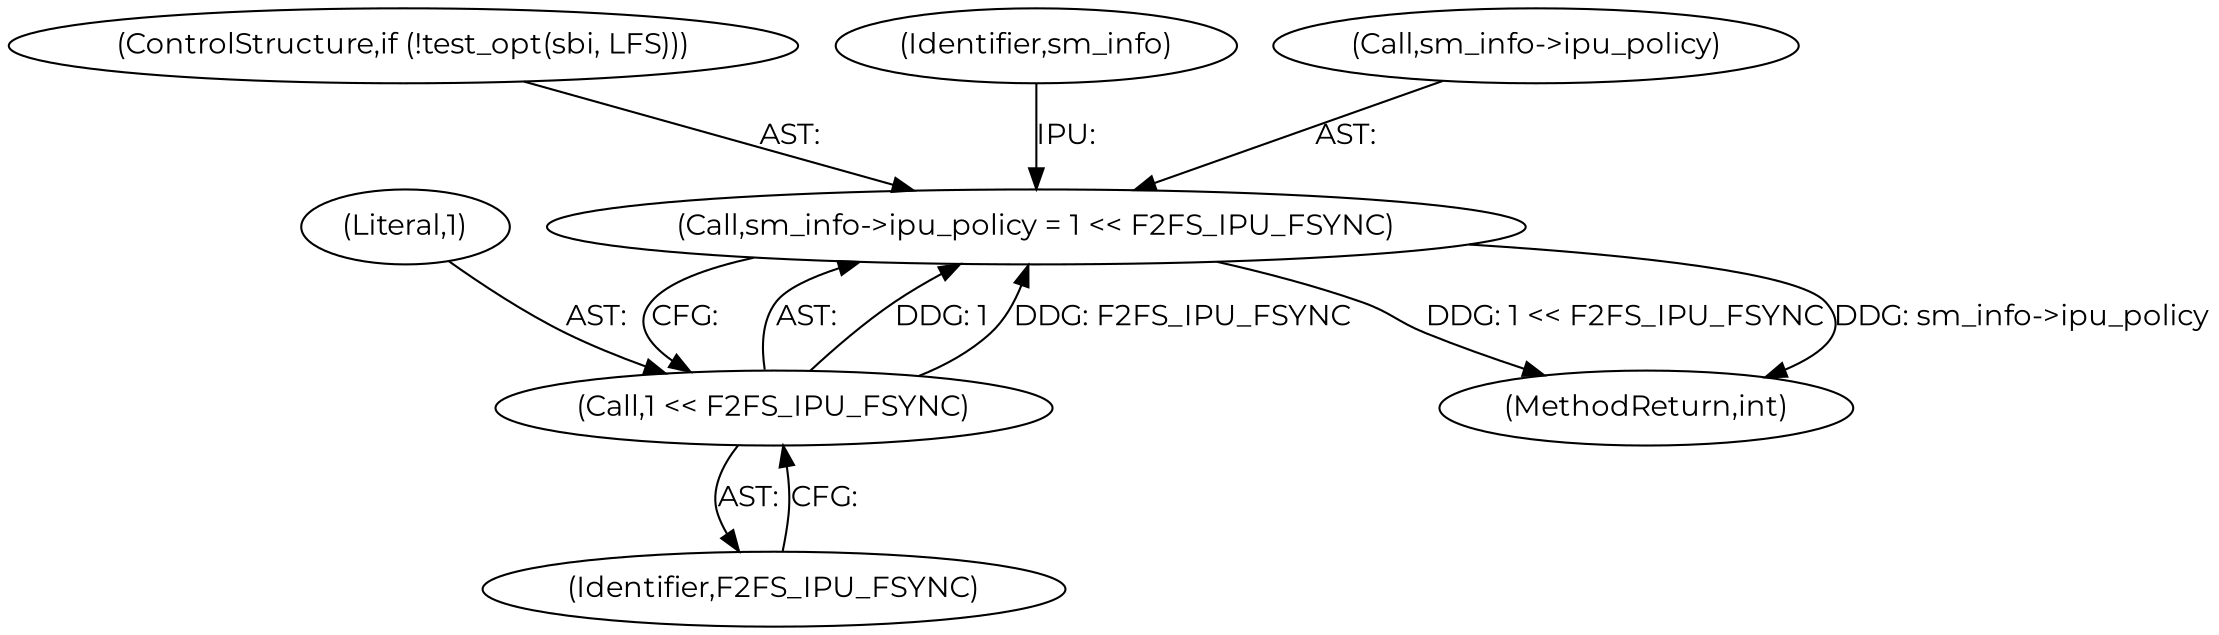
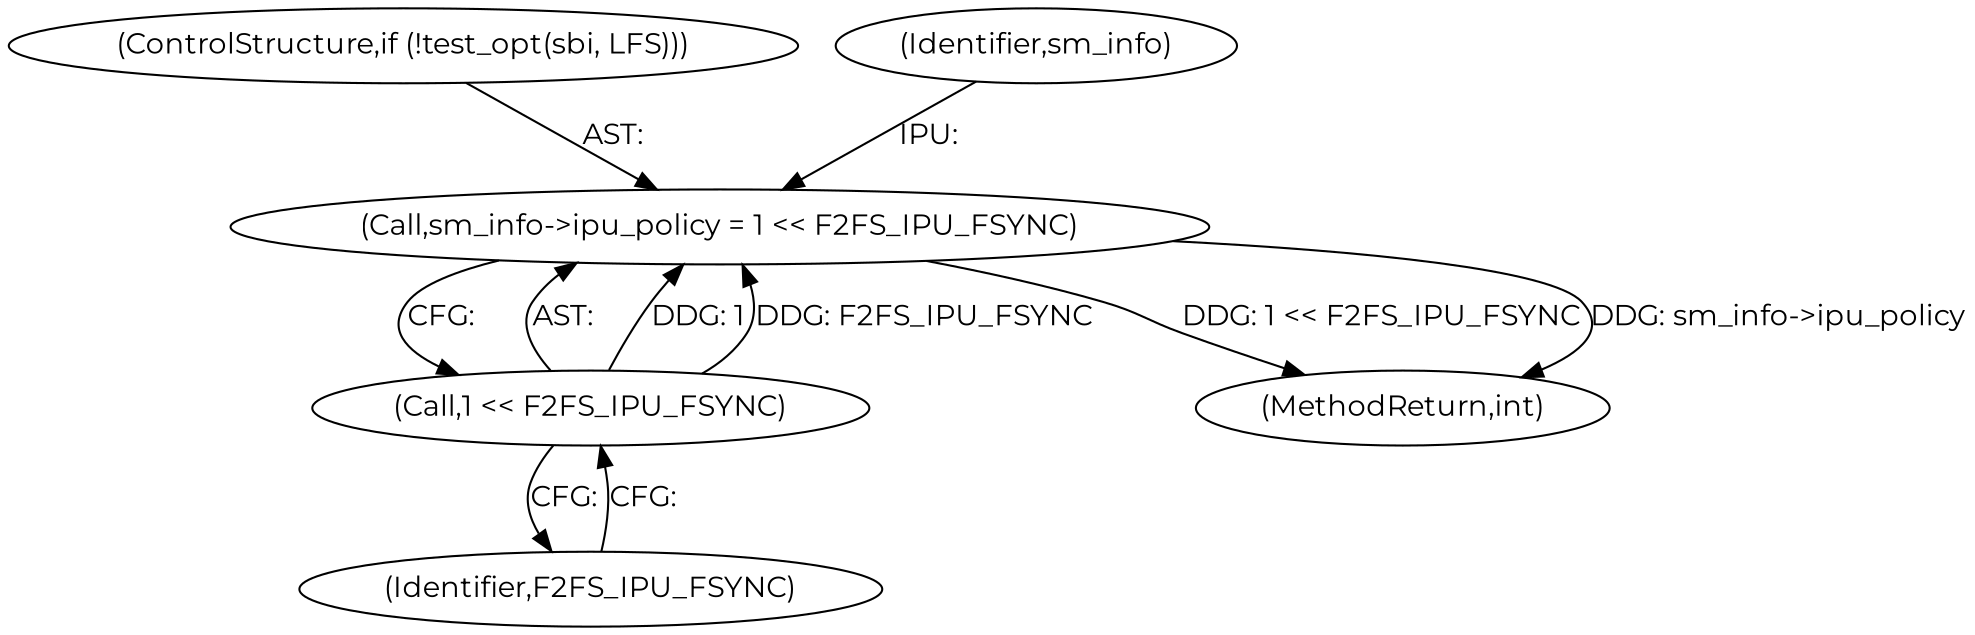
node "(Call,sm_info->ipu_policy)": removed
node "(Literal,1)": removed
edge "(Call,1 << F2FS_IPU_FSYNC)" -> "(Identifier,F2FS_IPU_FSYNC)": label "AST: " -> "CFG: "
